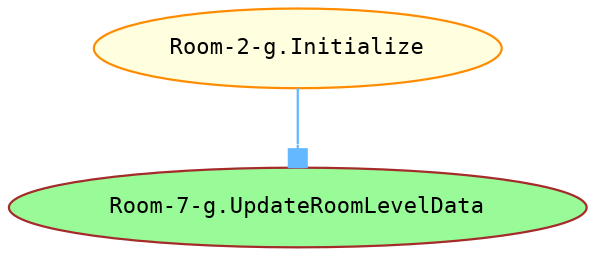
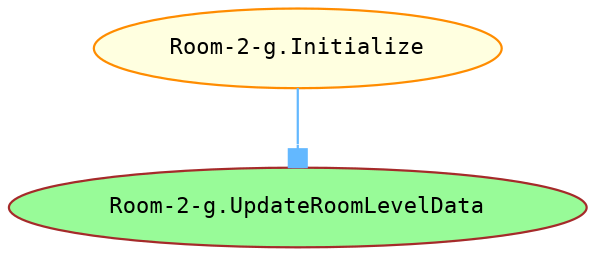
node "Room-7-g.UpdateRoomLevelData": label "Room-7-g.UpdateRoomLevelData" -> "Room-2-g.UpdateRoomLevelData"
